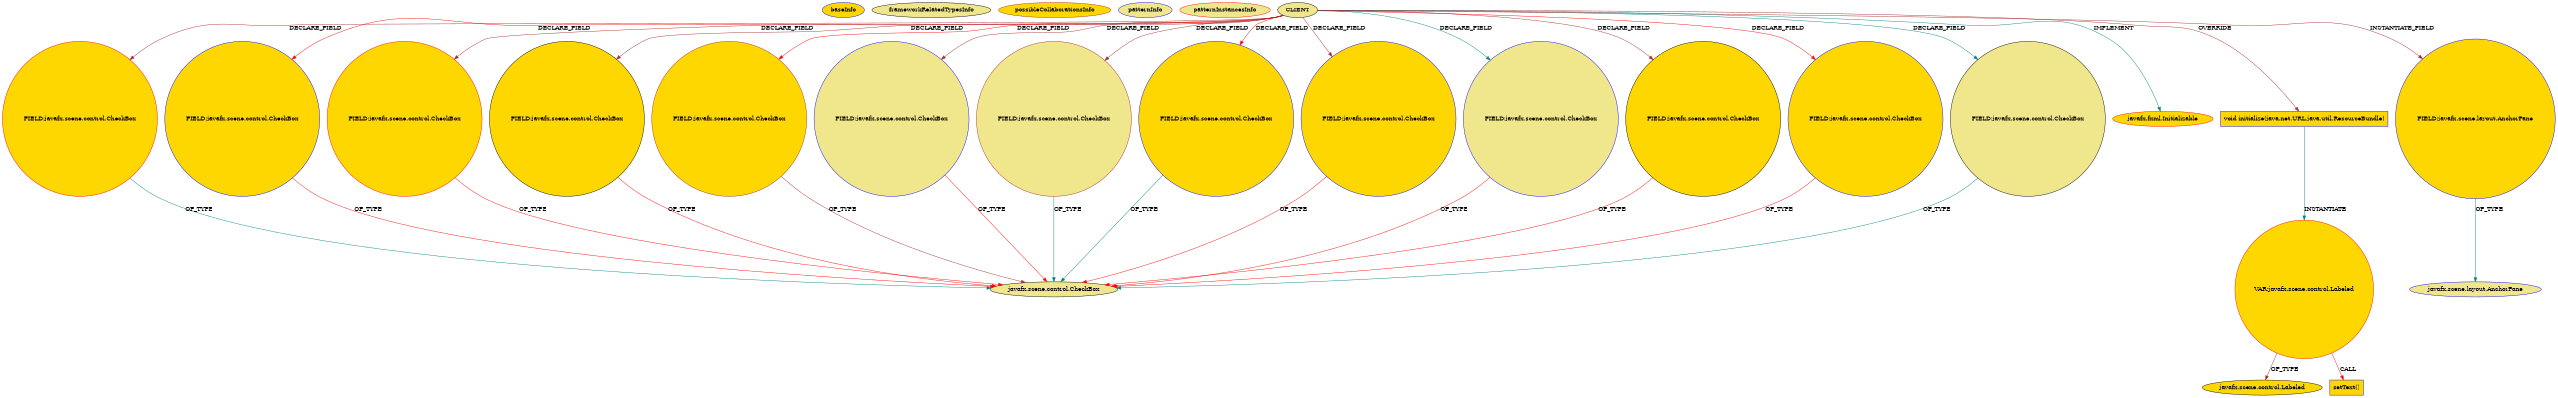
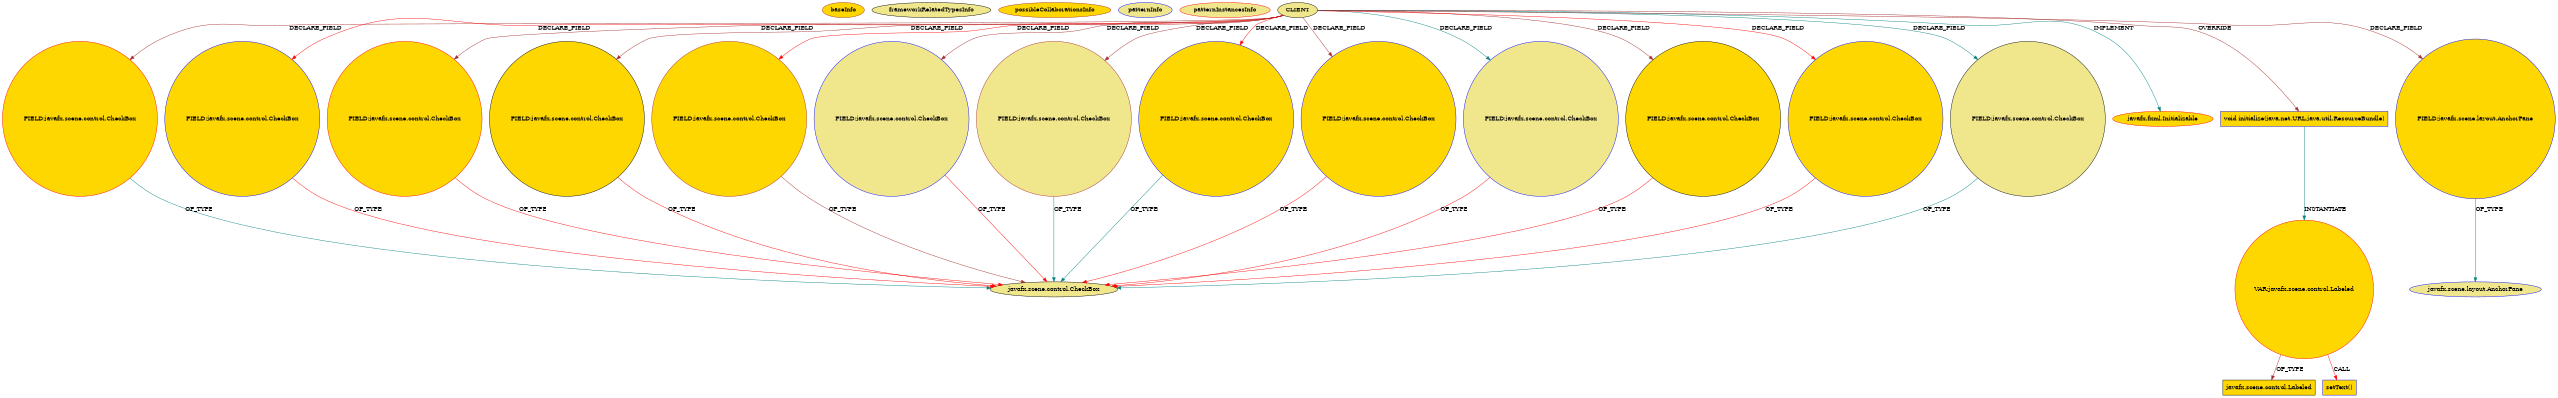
node "baseInfo": color blue -> brown
edge "CLIENT" -> "FIELD:javafx.scene.layout.AnchorPane": label "INSTANTIATE_FIELD" -> "DECLARE_FIELD"
node "javafx.scene.control.Labeled": shape ellipse -> box
